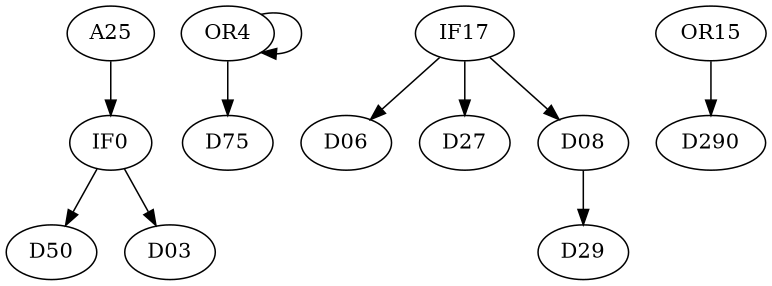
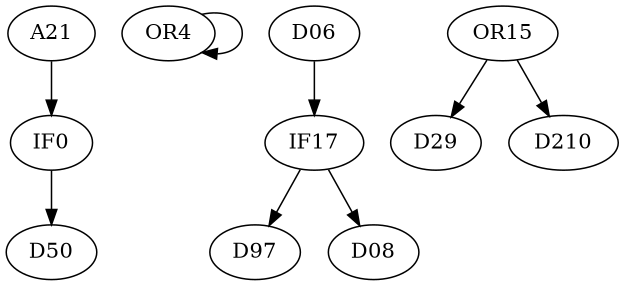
node "A25": label "A25" -> "A21"
edge "IF17" -> "D06": reversed
node "D75": removed
node "D27": label "D27" -> "D97"
node "D290": label "D290" -> "D210"
edge "D08" -> "D29": now "OR15" -> "D29"
node "D03": removed
